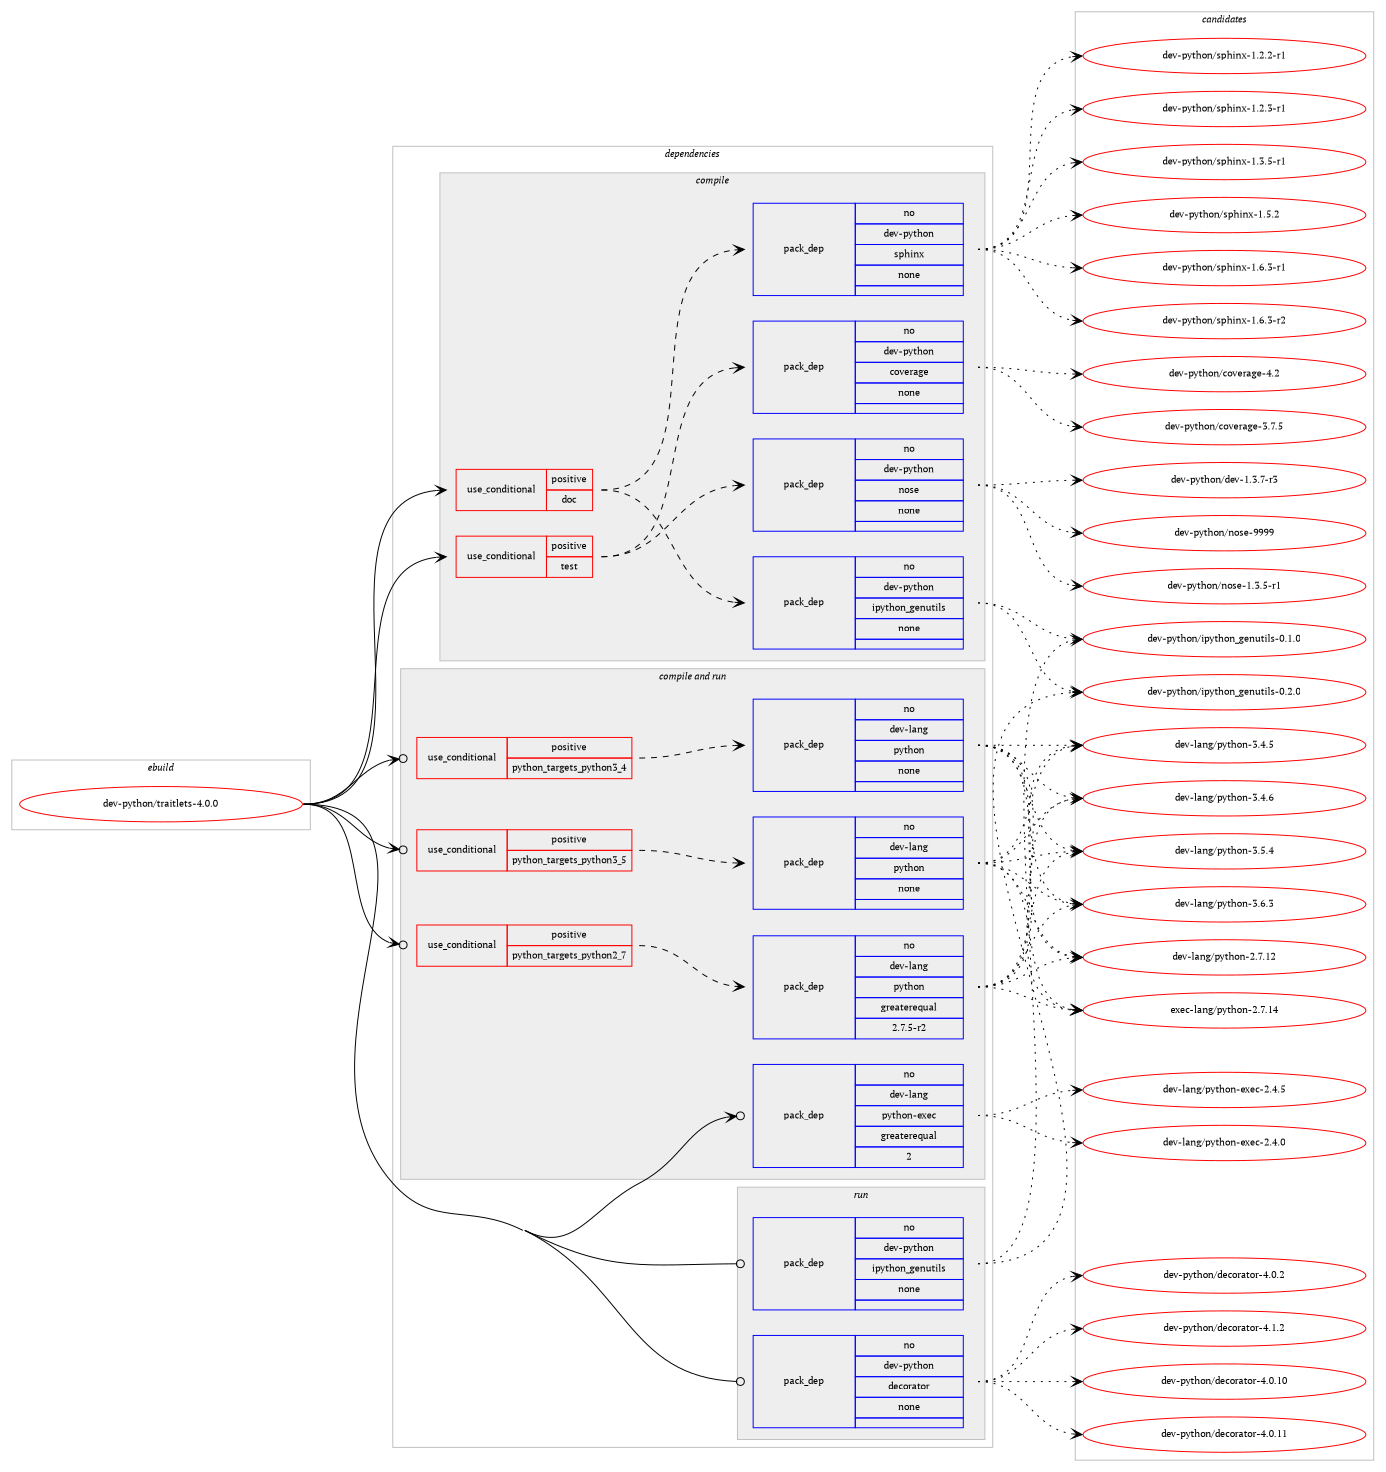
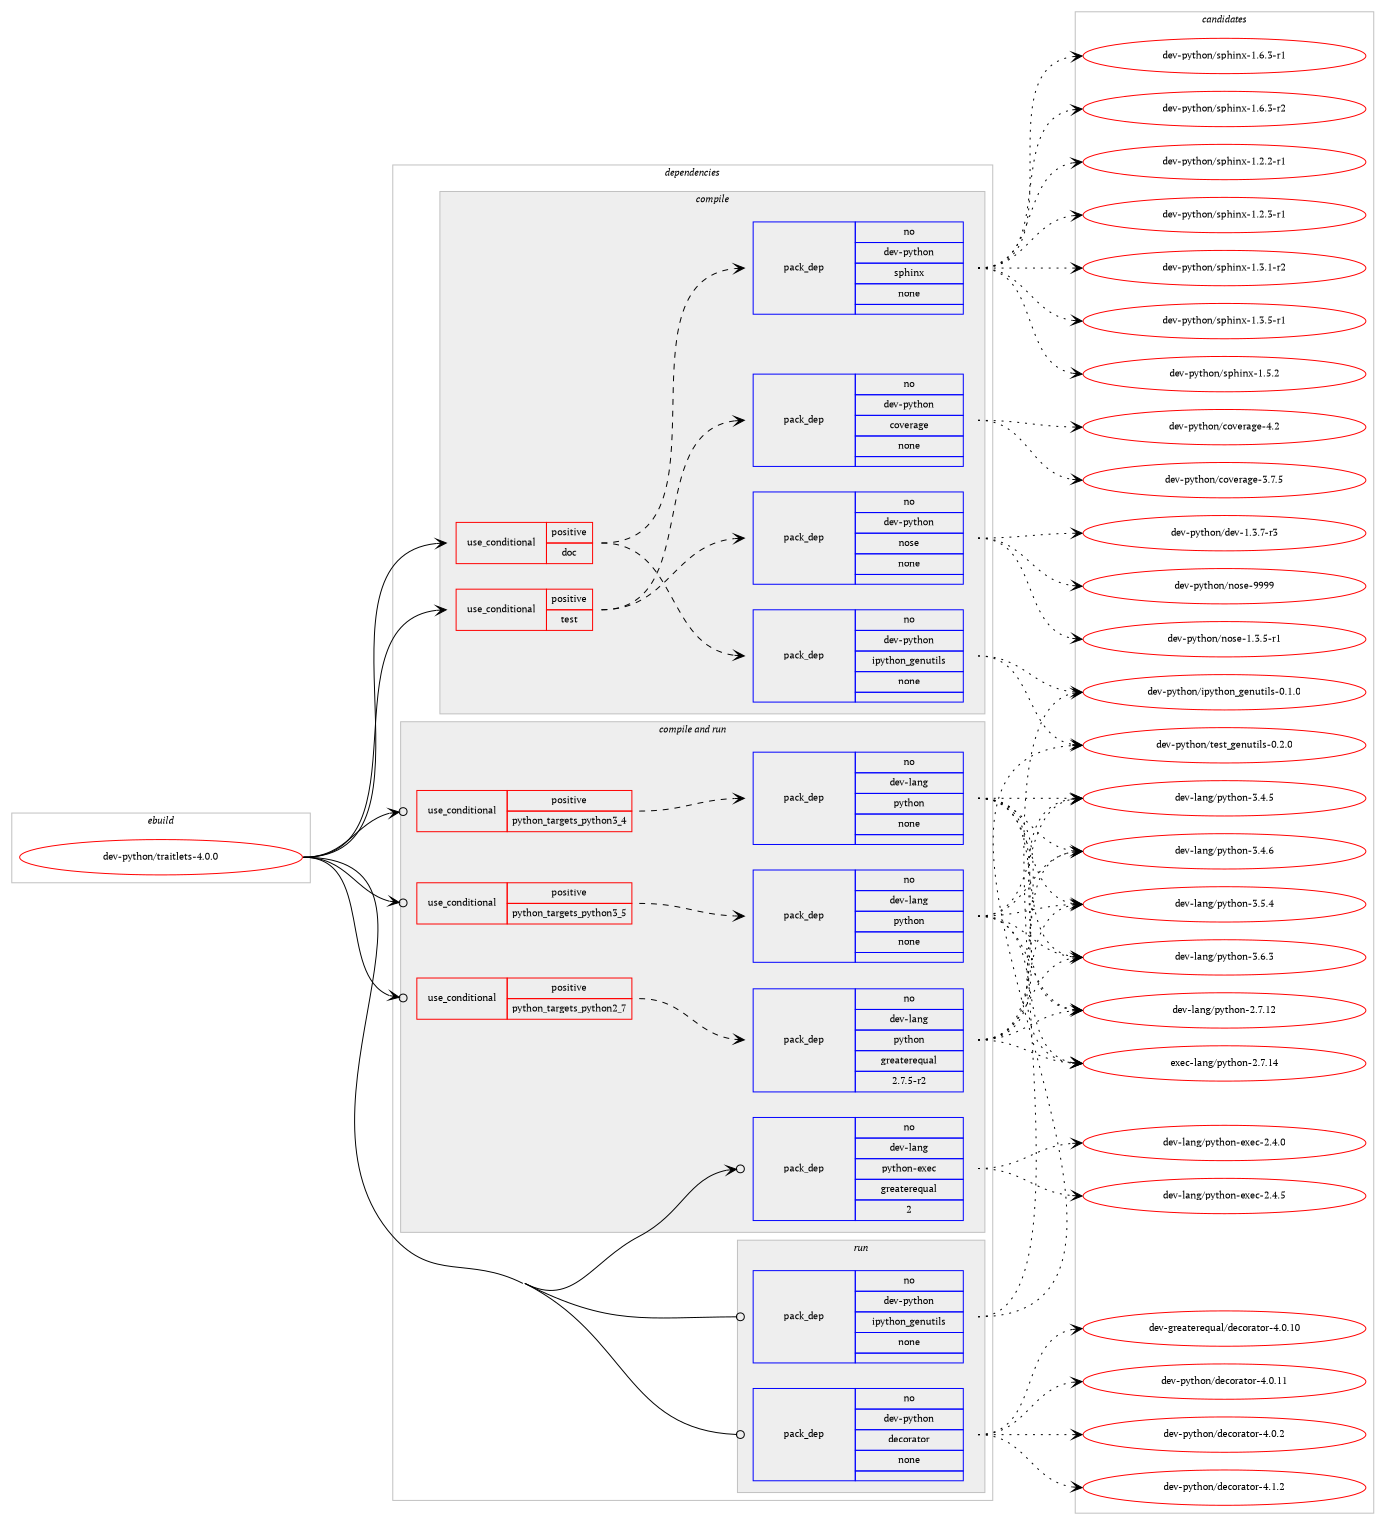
node "dev-python/sphinx-1.3.1-r2": added
node "dev-python/ipython_genutils-0.2.0": label "dev-python/ipython_genutils-0.2.0" -> "dev-python/test_genutils-0.2.0"
node "dev-python/decorator-4.0.10": label "dev-python/decorator-4.0.10" -> "dev-greaterequal/decorator-4.0.10"
